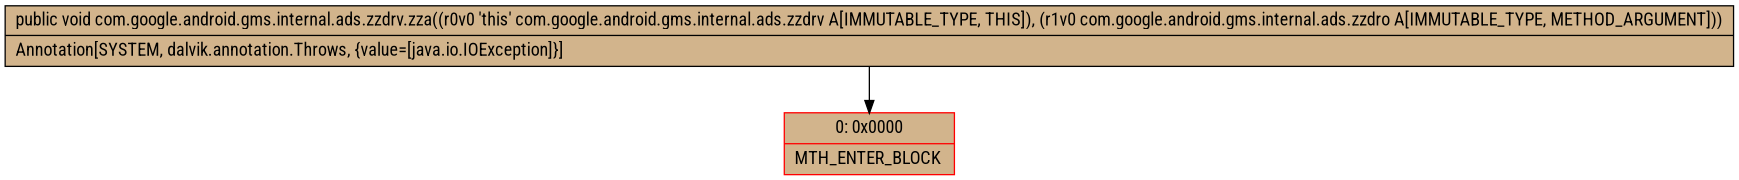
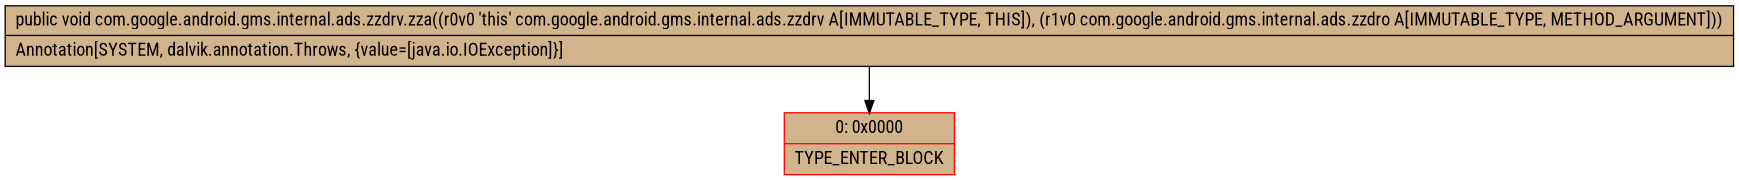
node "0: 0x0000": text "MTH_ENTER_BLOCK" -> "TYPE_ENTER_BLOCK"
